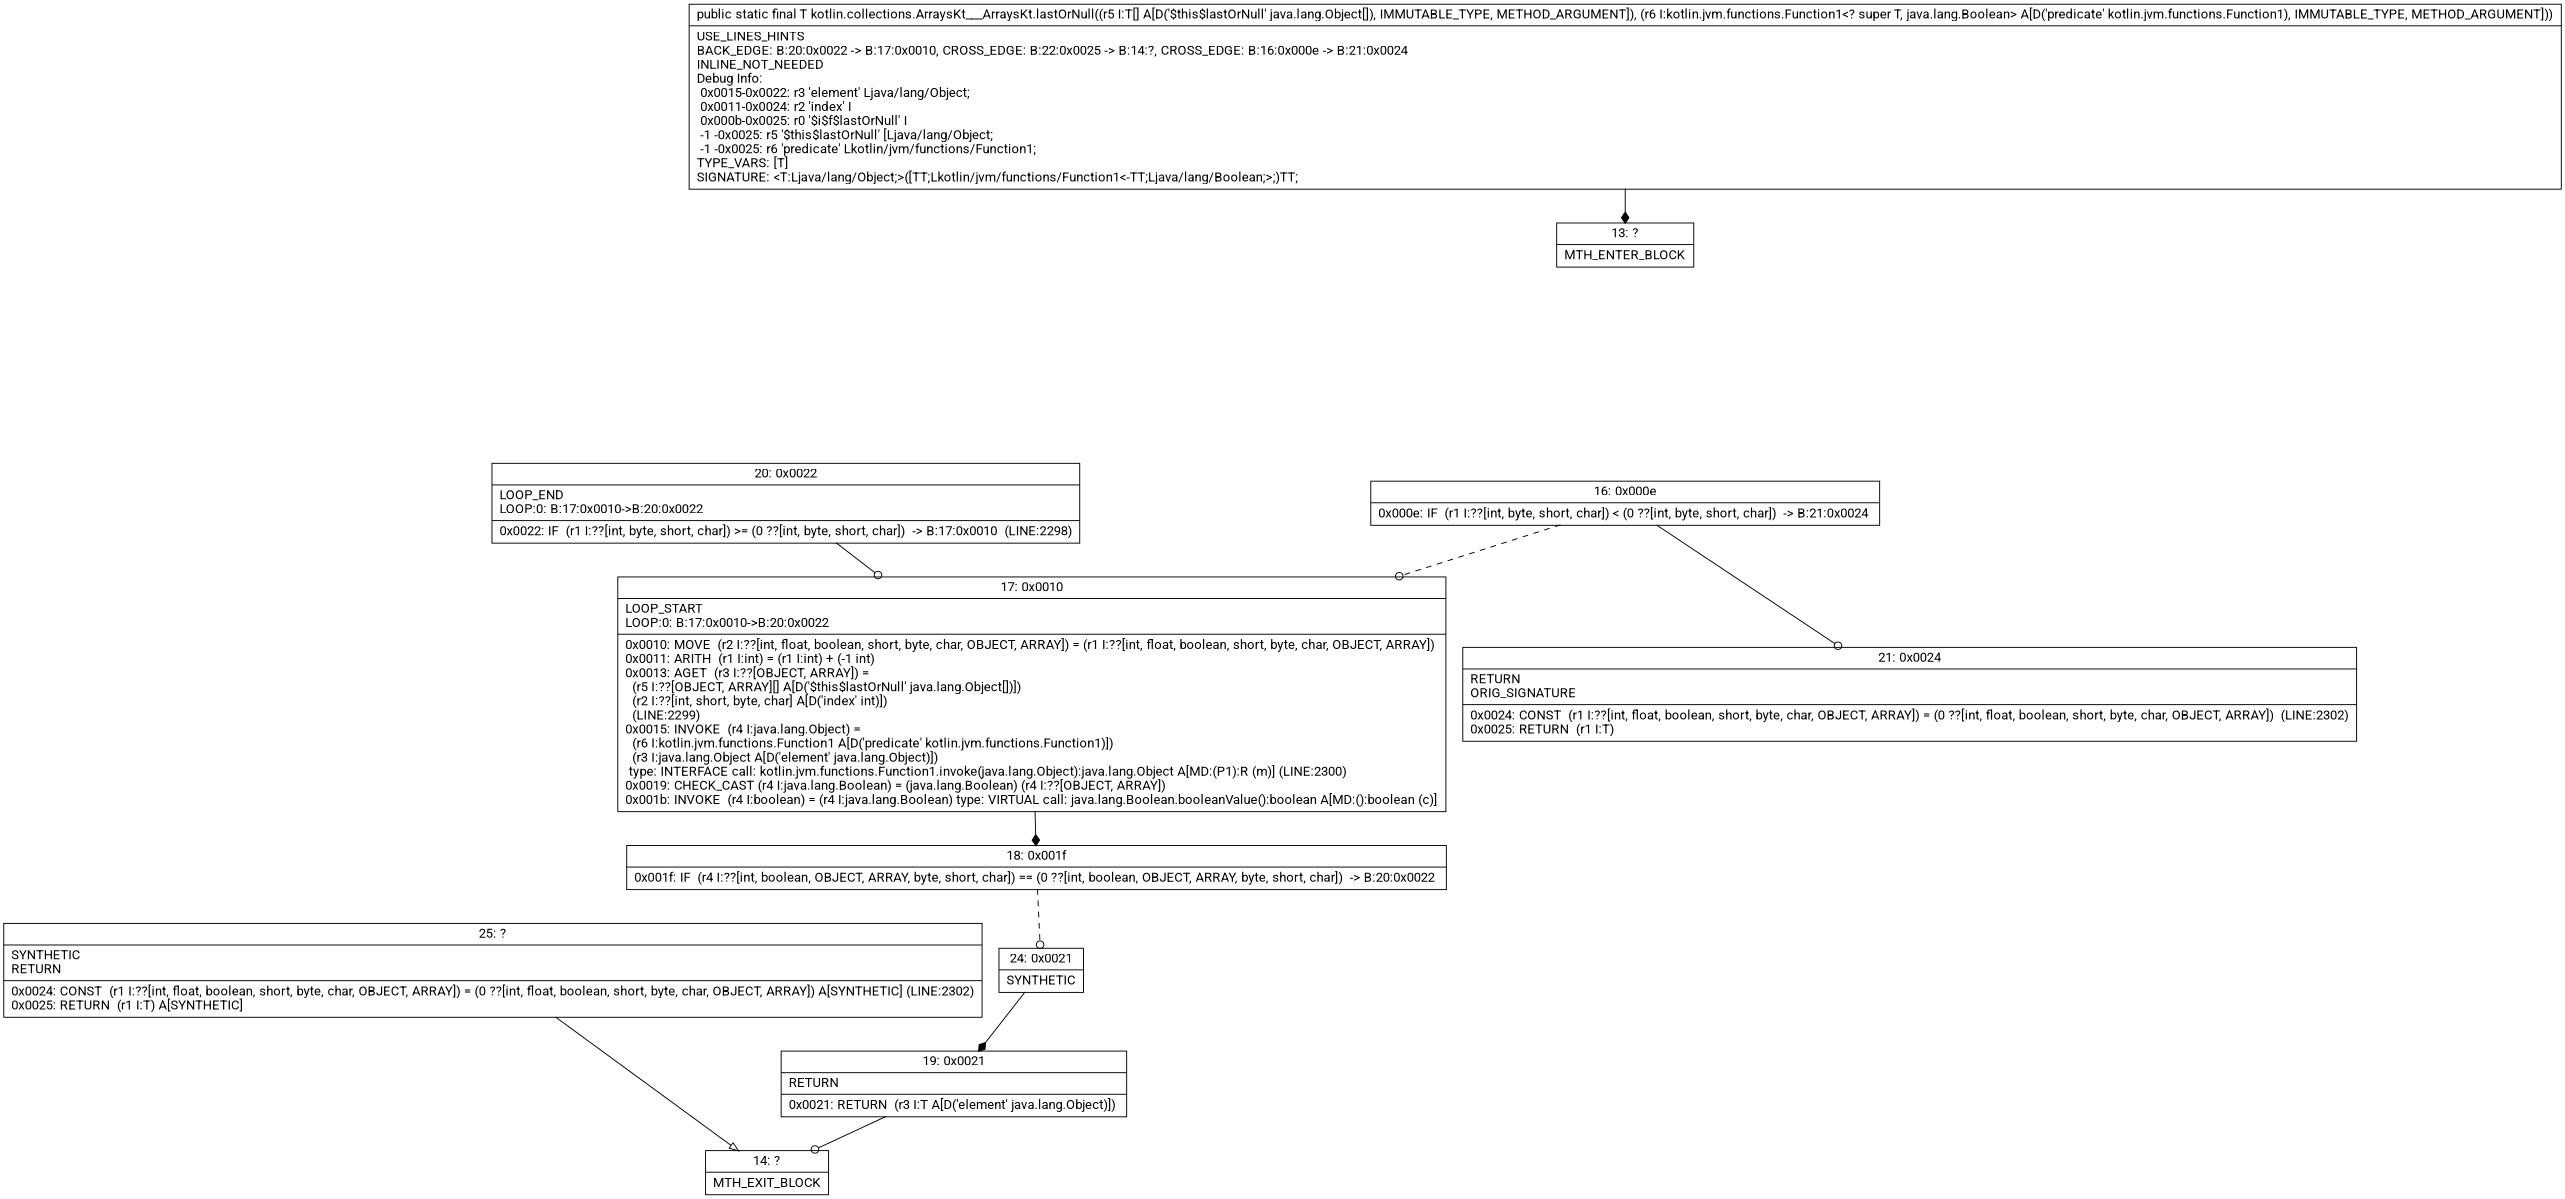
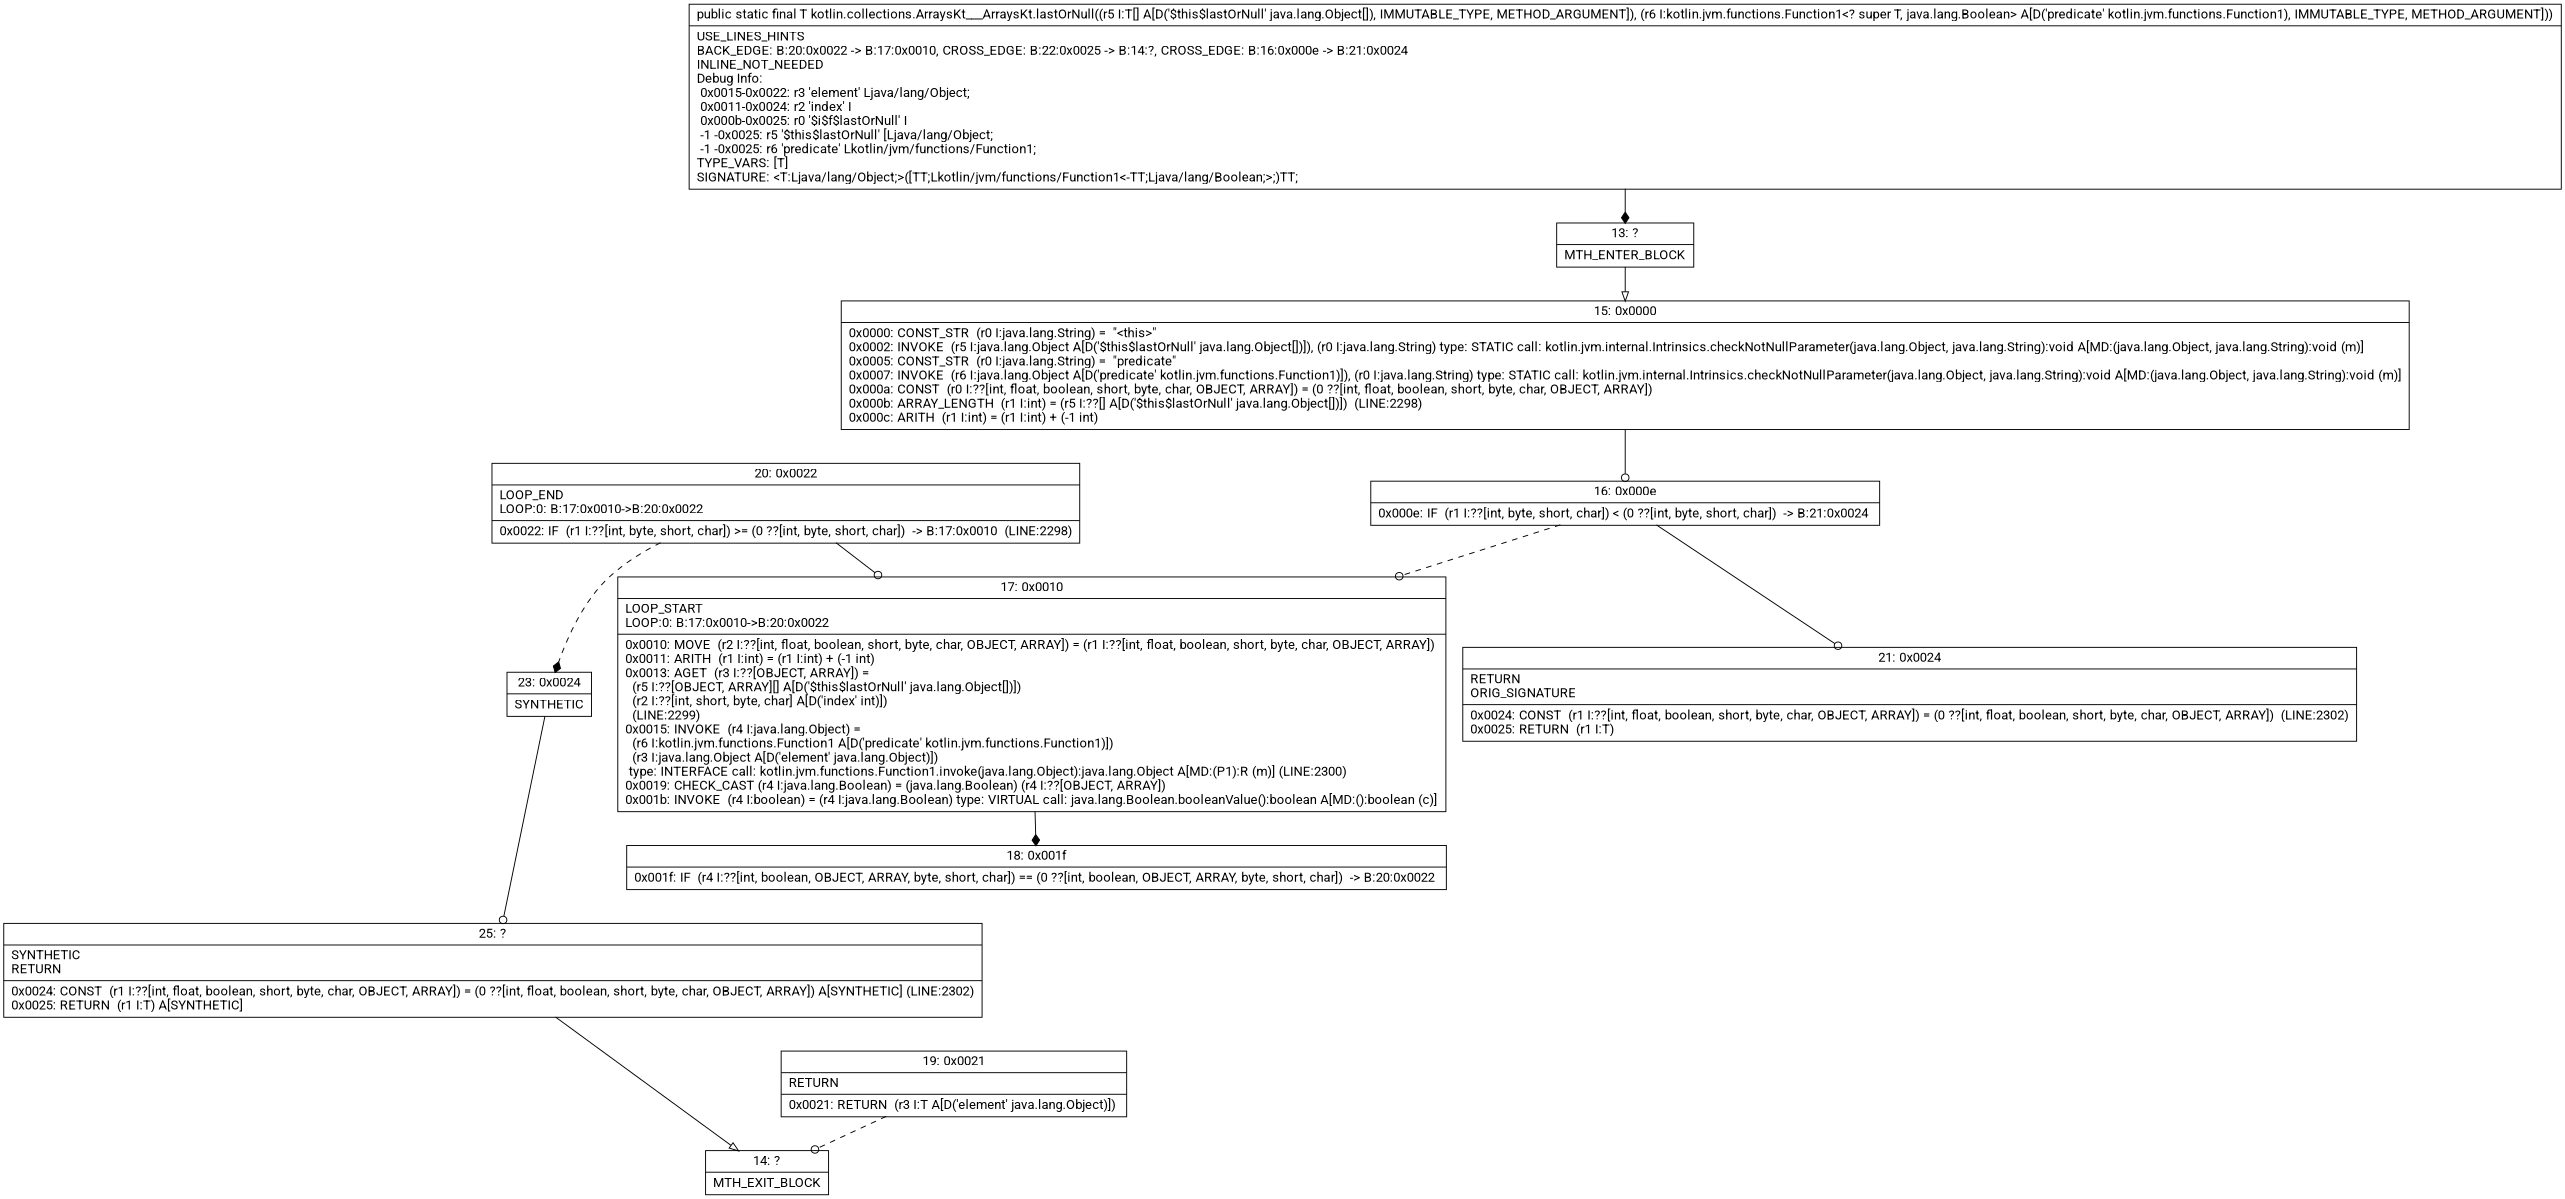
node "15: 0x0000": added
node "23: 0x0024": added
node "24: 0x0021": removed
edge "19: 0x0021" -> "14: ?": style solid -> dashed
